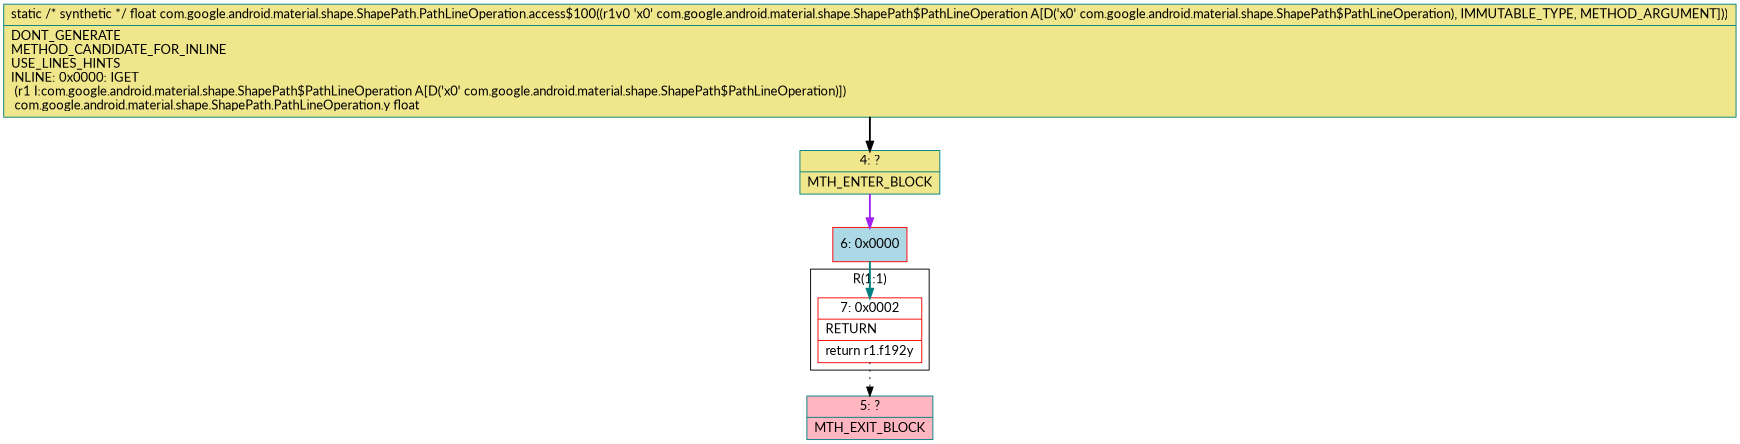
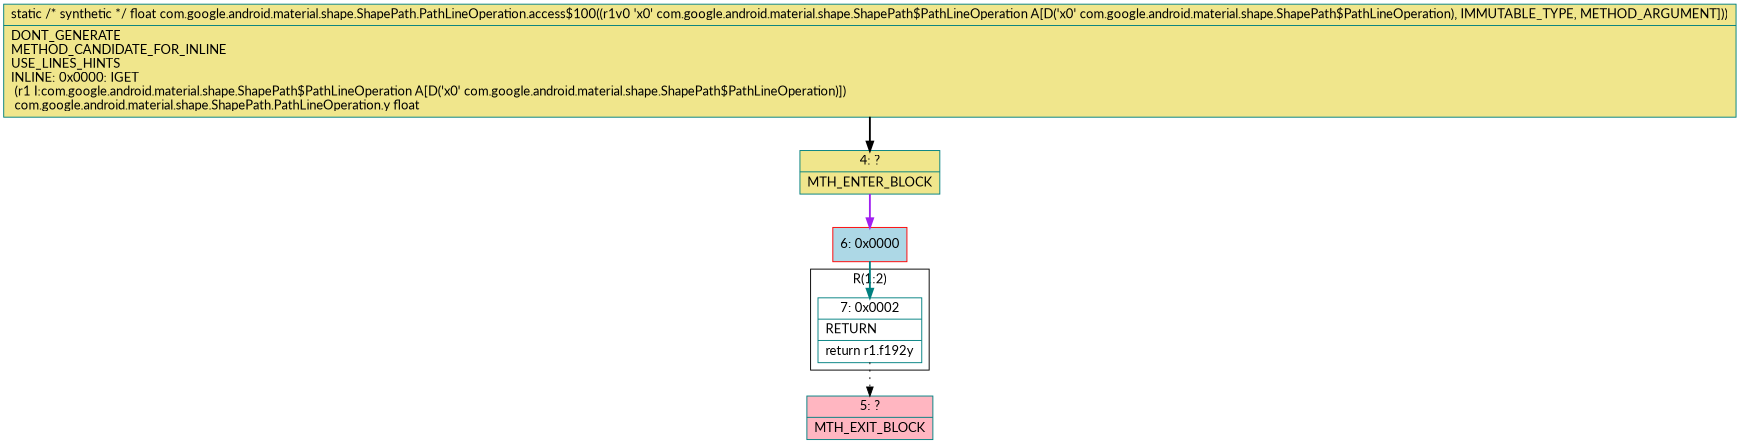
cluster "R(1:1)": label "R(1:1)" -> "R(1:2)"
node "7: 0x0002": color red -> teal
